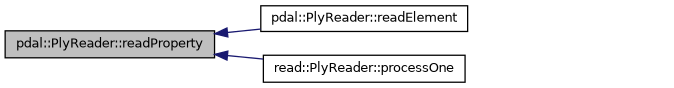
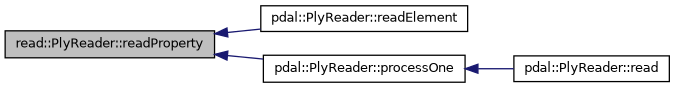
node "pdal::PlyReader::readProperty": label "pdal::PlyReader::readProperty" -> "read::PlyReader::readProperty"
node "read::PlyReader::processOne": label "read::PlyReader::processOne" -> "pdal::PlyReader::processOne"
node "pdal::PlyReader::read": added
